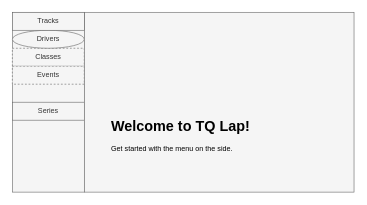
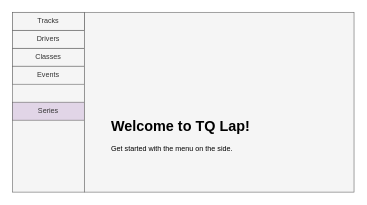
node "Drivers": shape ellipse -> rectangle
node "Classes": style dashed -> solid
node "Events": style dashed -> solid
node "Series": fillcolor #f5f5f5 -> #e1d5e7
